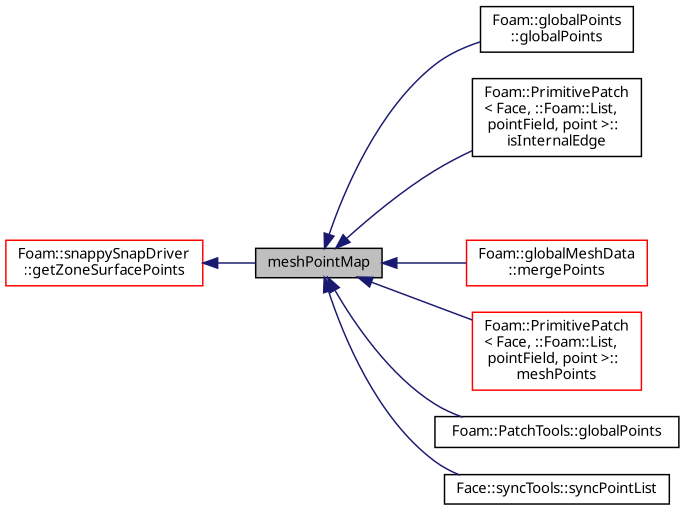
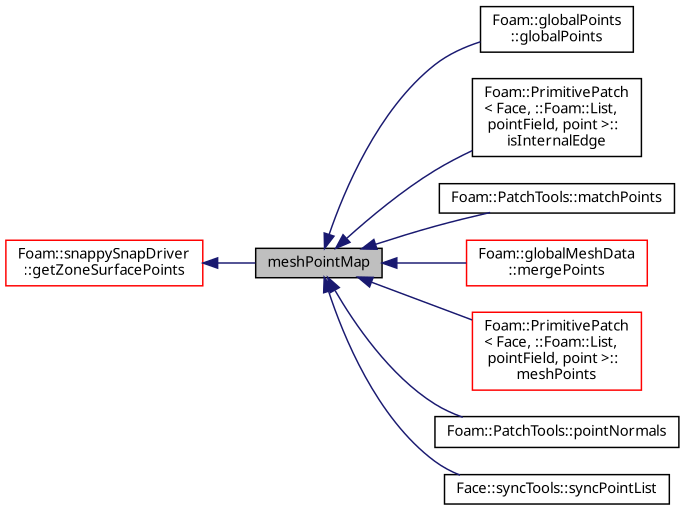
node "Foam::PatchTools::matchPoints": added
node "Foam::PatchTools::globalPoints": label "Foam::PatchTools::globalPoints" -> "Foam::PatchTools::pointNormals"
